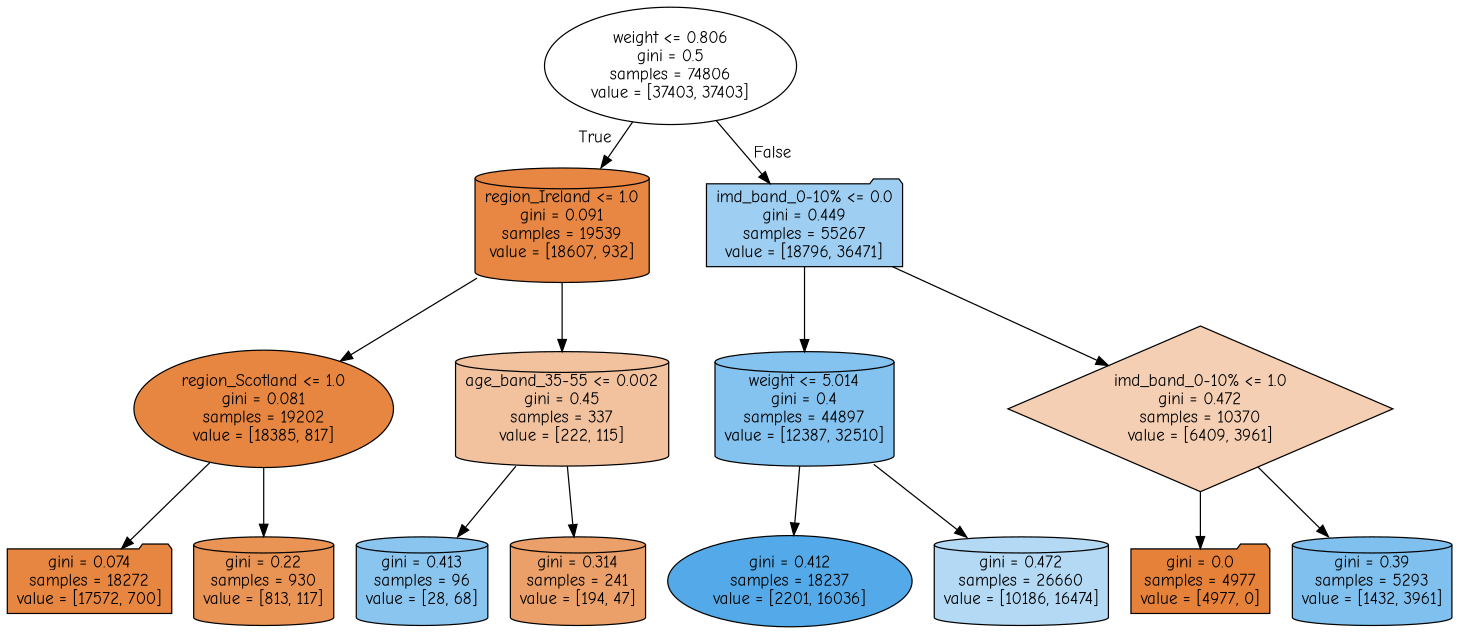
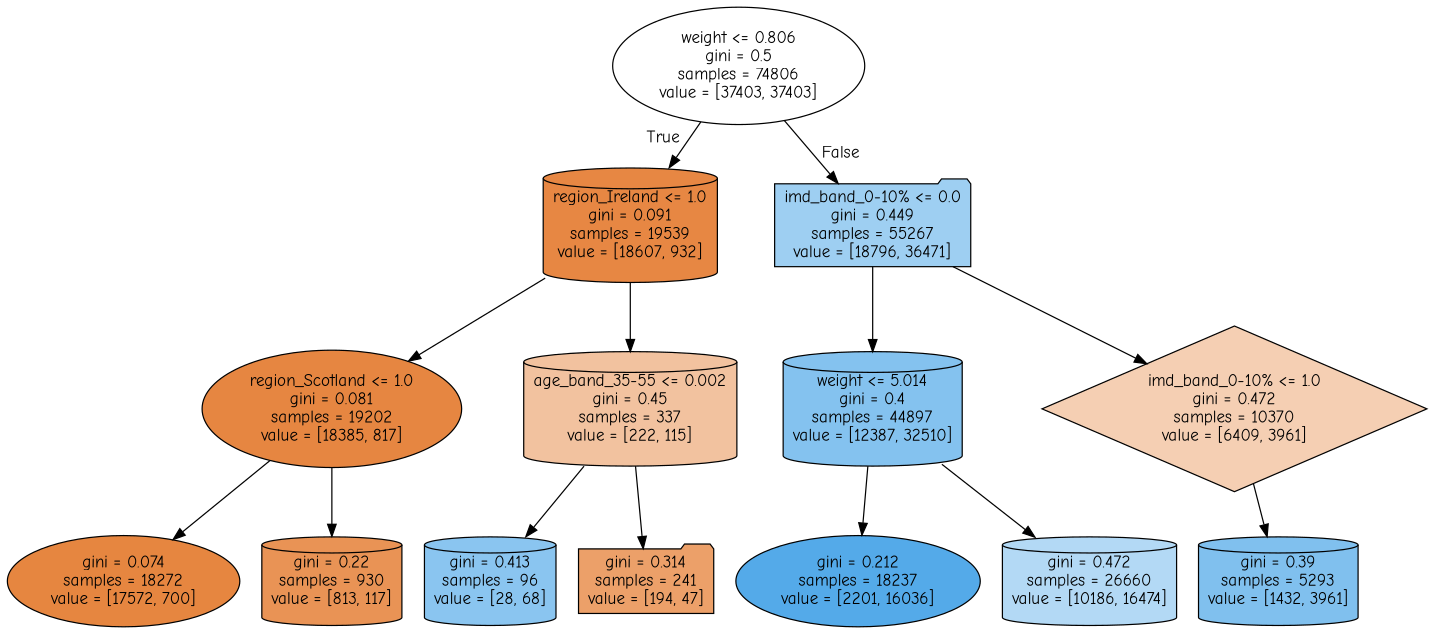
node "gini = 0.074 samples = 18272 value = [17572, 700]": shape folder -> ellipse
node "gini = 0.314 samples = 241 value = [194, 47]": shape cylinder -> folder
node "gini = 0.412 samples = 18237 value = [2201, 16036]": label "gini = 0.412 samples = 18237 value = [2201, 16036]" -> "gini = 0.212 samples = 18237 value = [2201, 16036]"
node "gini = 0.0 samples = 4977 value = [4977, 0]": removed
